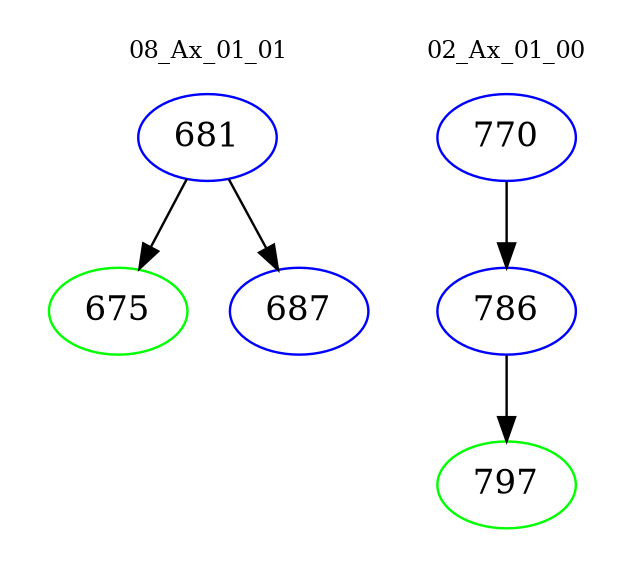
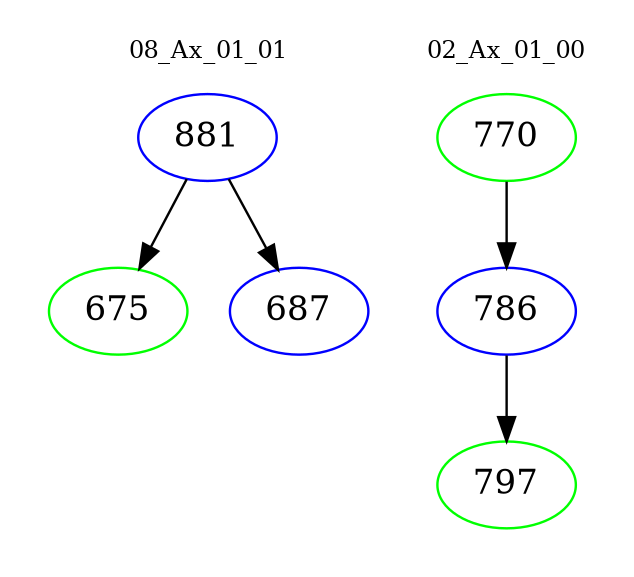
node "681": label "681" -> "881"
node "770": color blue -> green
